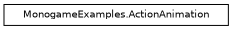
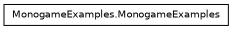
node "MonogameExamples.ActionAnimation": label "MonogameExamples.ActionAnimation" -> "MonogameExamples.MonogameExamples"
